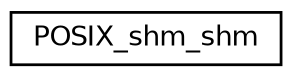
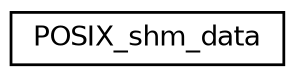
node "POSIX_shm_shm": label "POSIX_shm_shm" -> "POSIX_shm_data"
